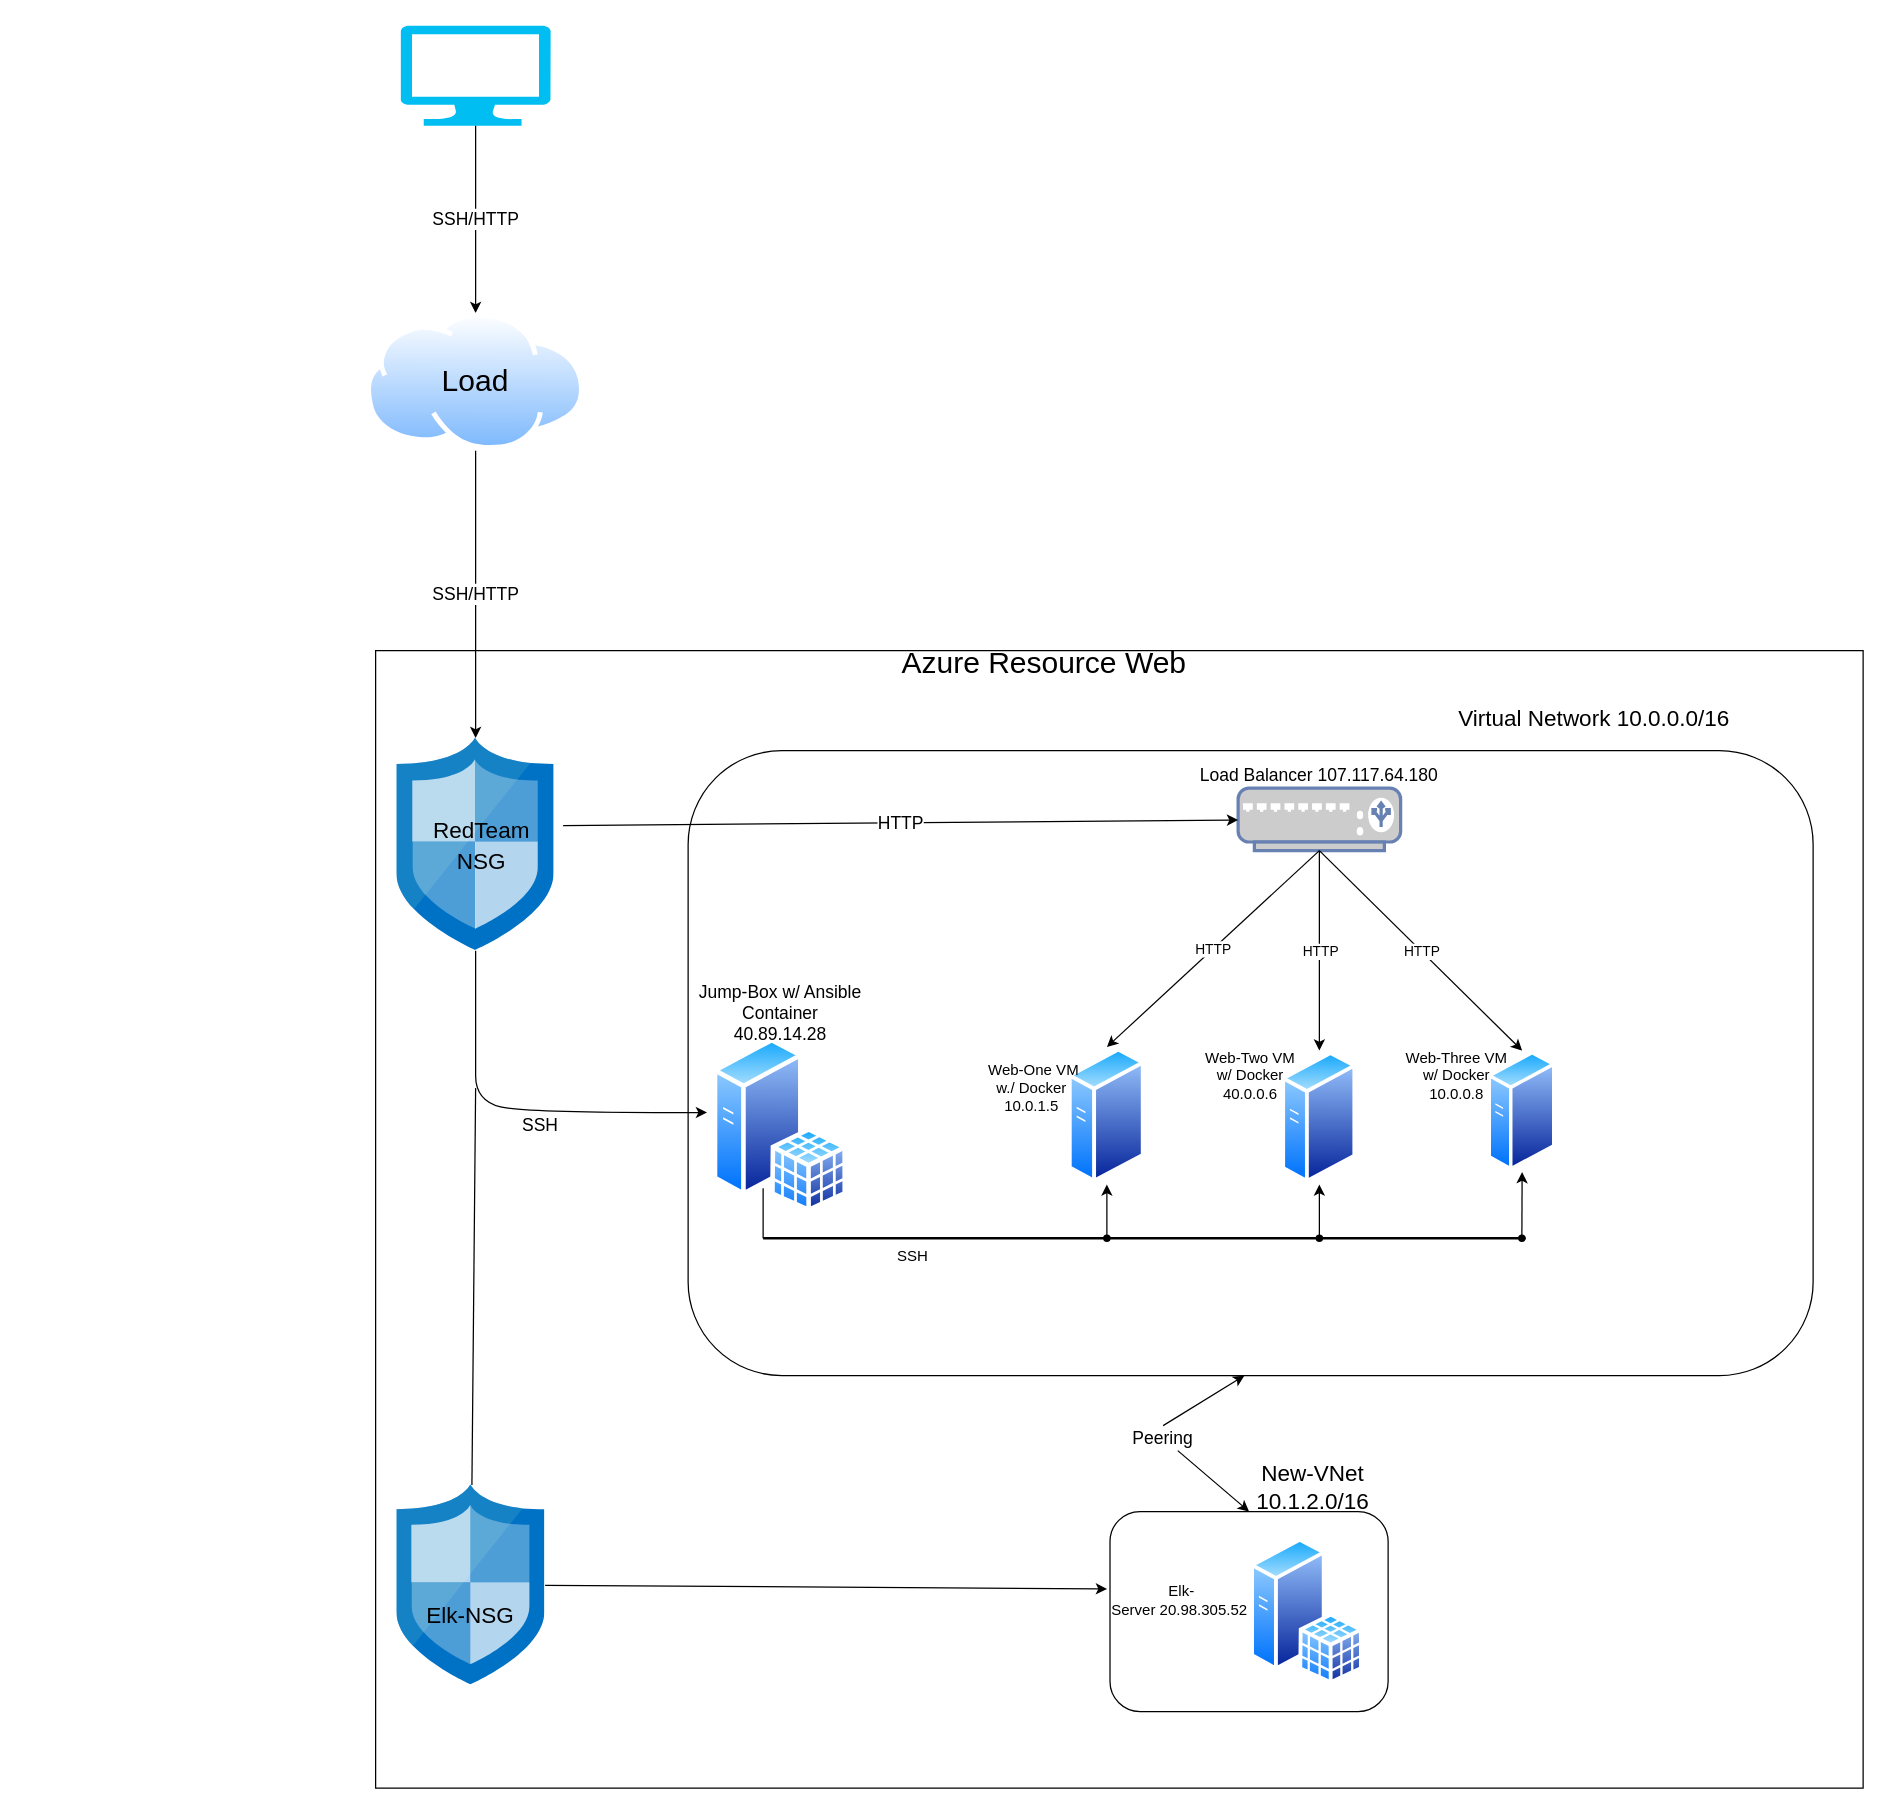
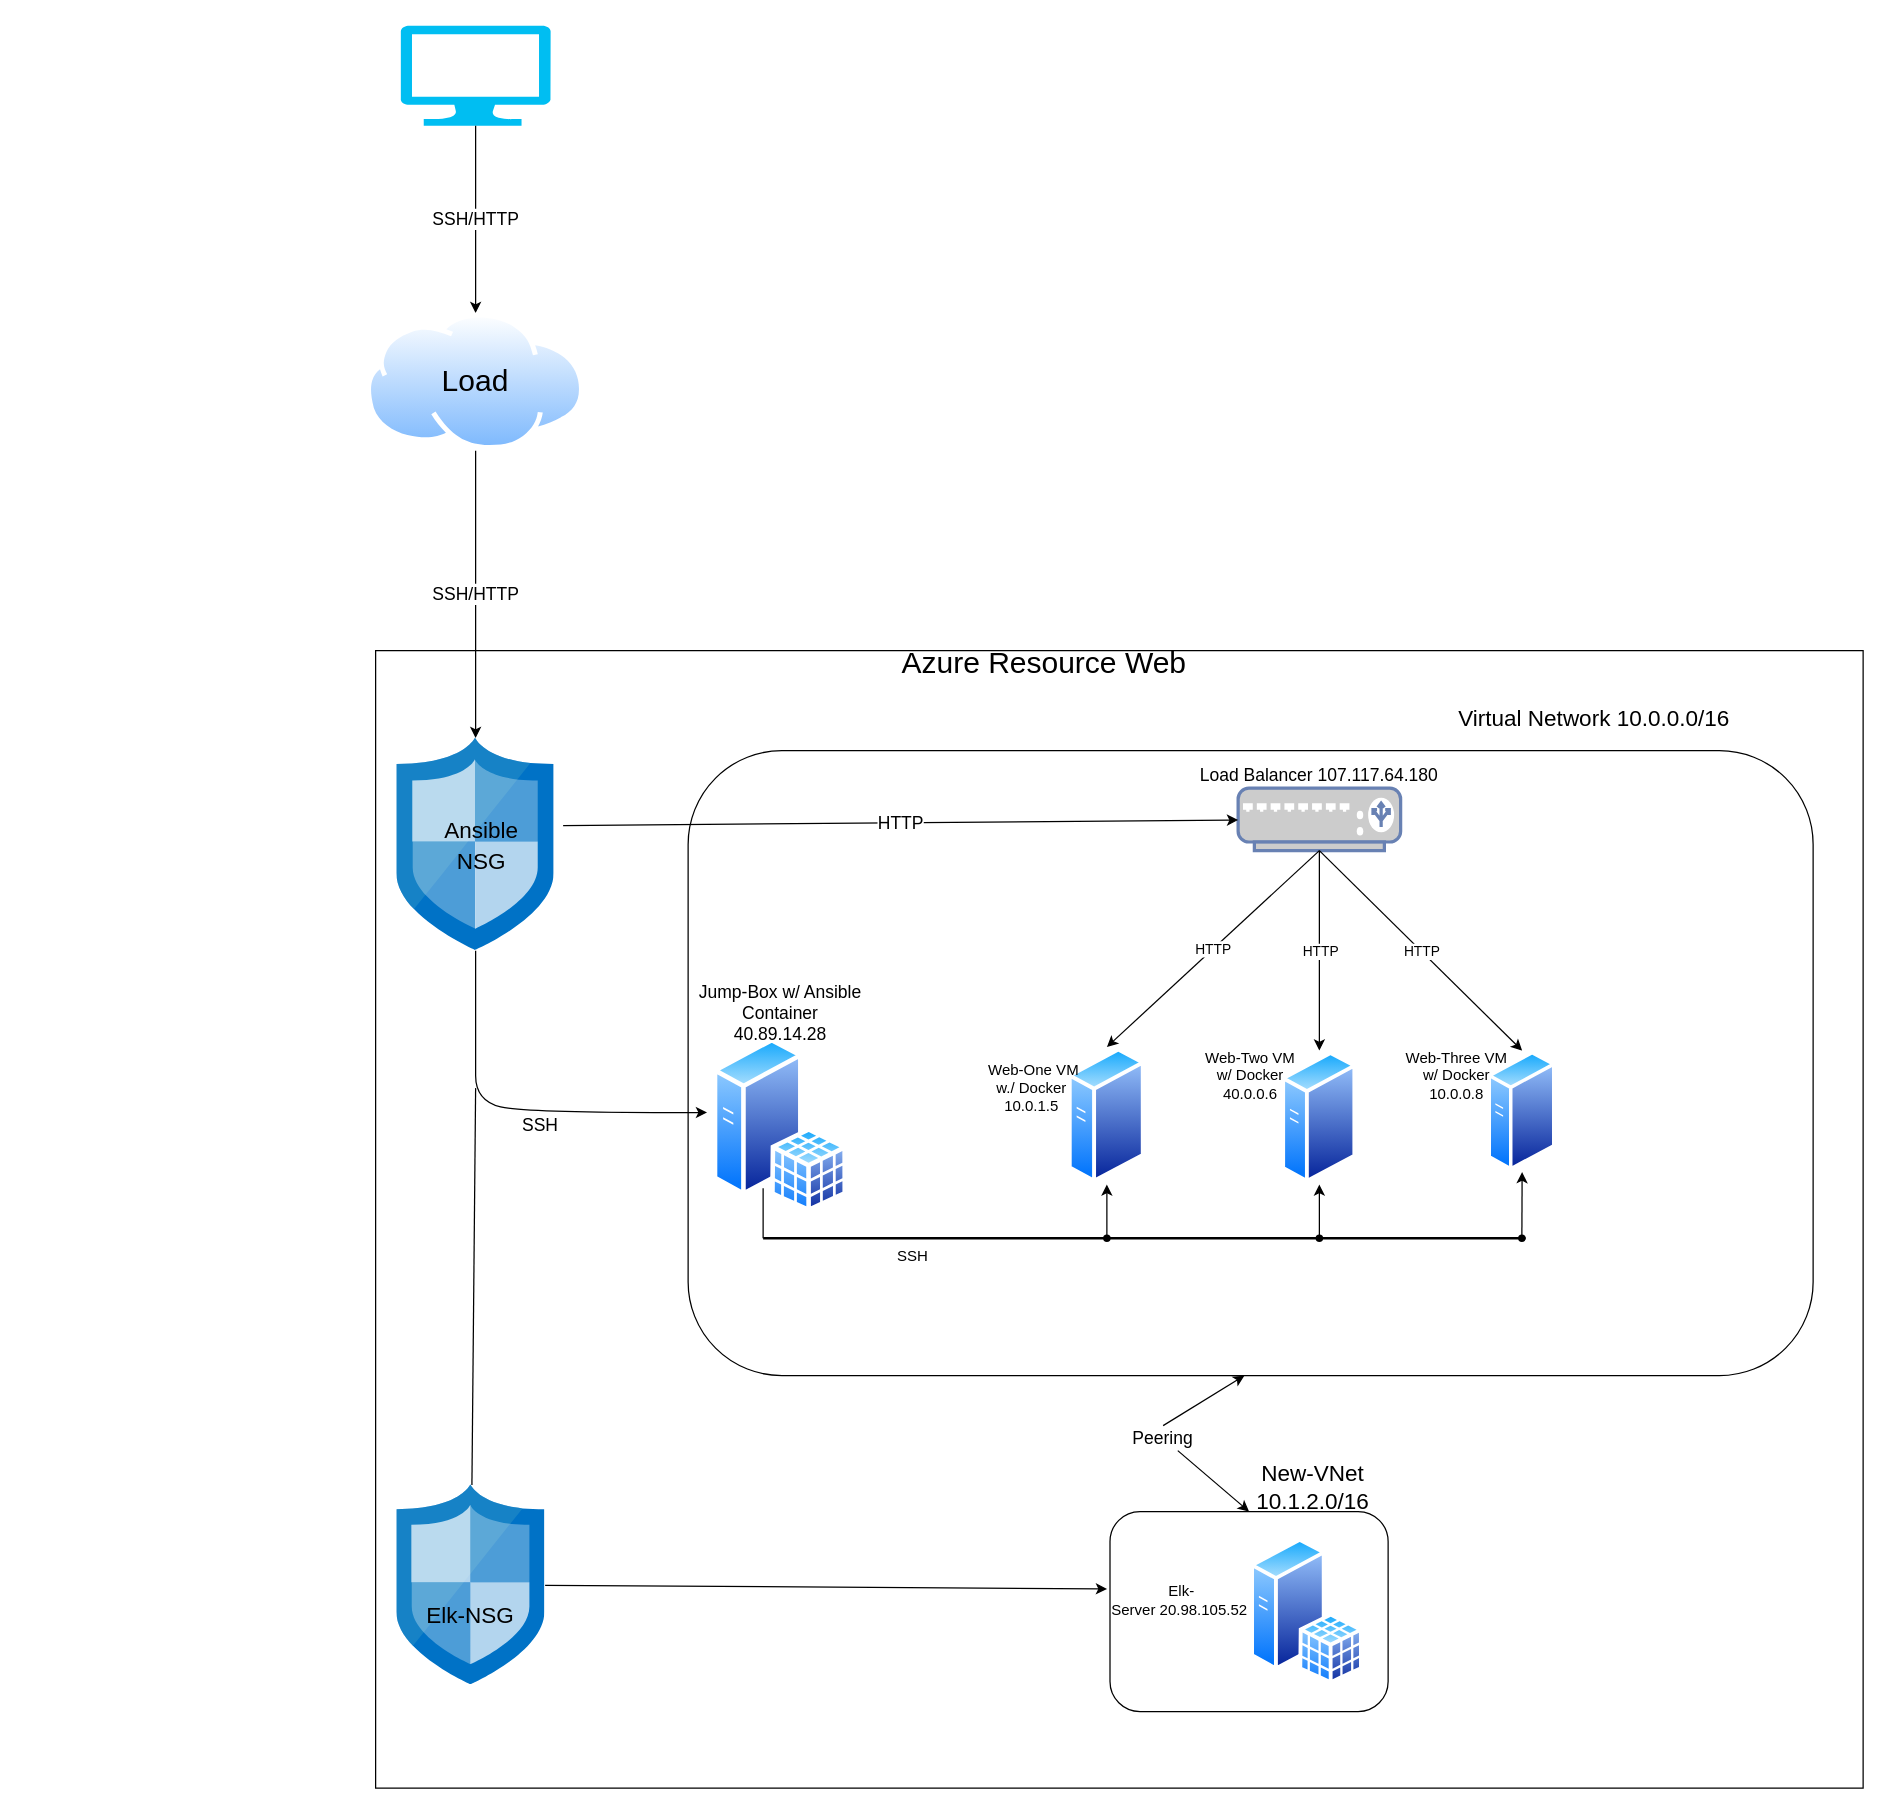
node "RedTeam NSG": label "RedTeam NSG" -> "Ansible NSG"
node "Elk-Server 20.98.305.52": label "Elk-Server 20.98.305.52" -> "Elk-Server 20.98.105.52"
